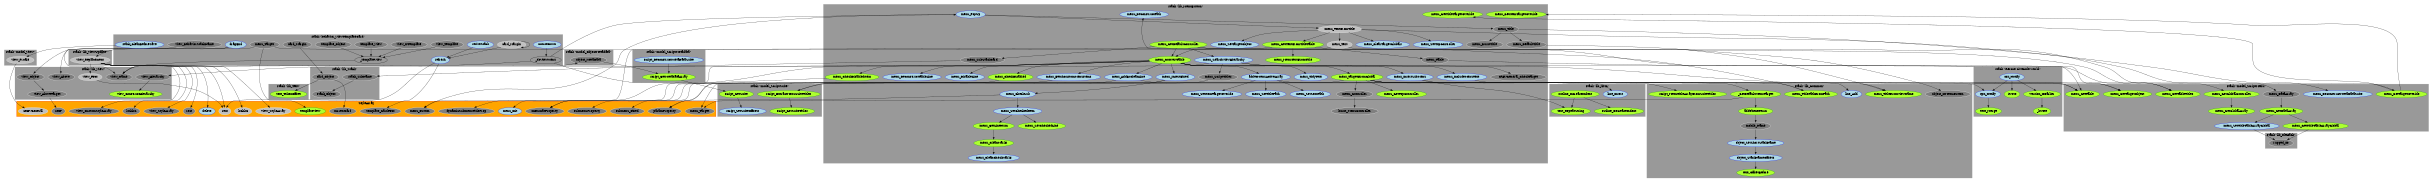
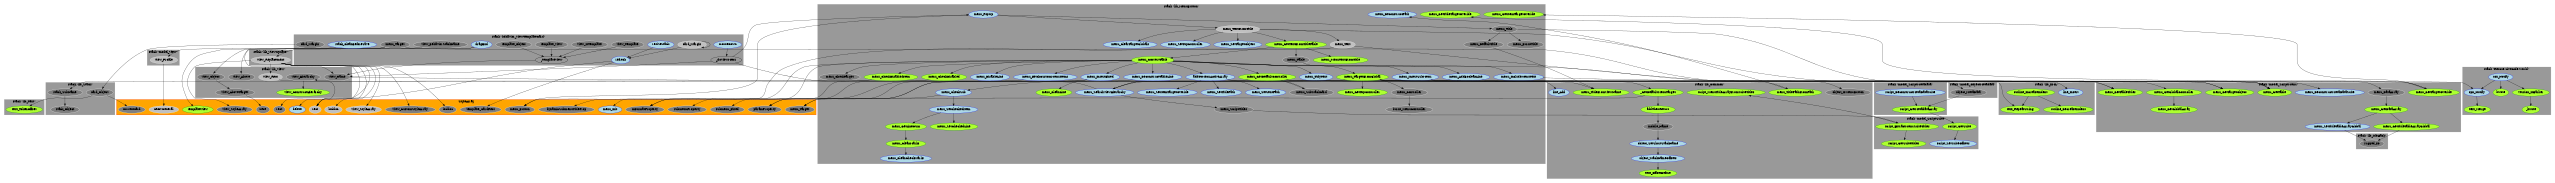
edge "menu_GetDefaultController" -> "menu_ConvertTable": reversed
node "cREVGeneral_CheckTarget": label "cREVGeneral_CheckTarget" -> "menu_CheckTarget"
node "menu_CleanLine": added
